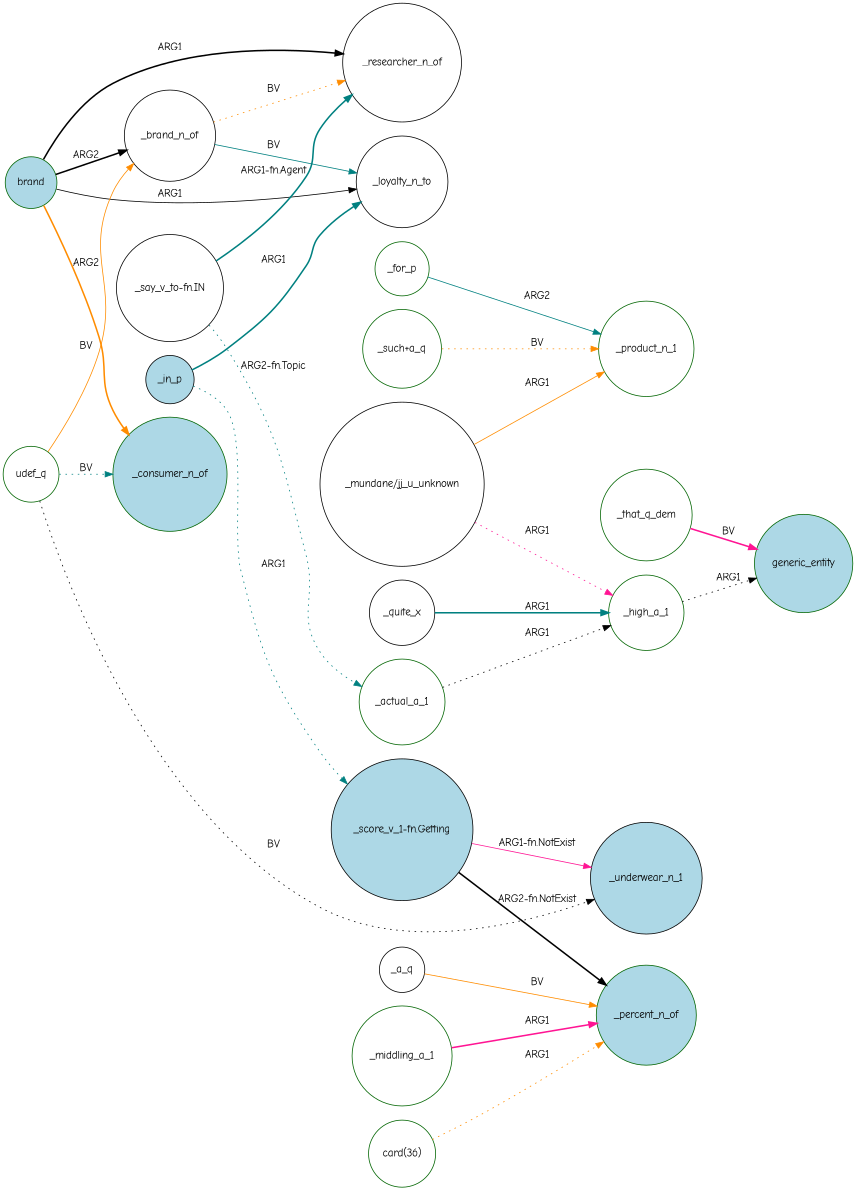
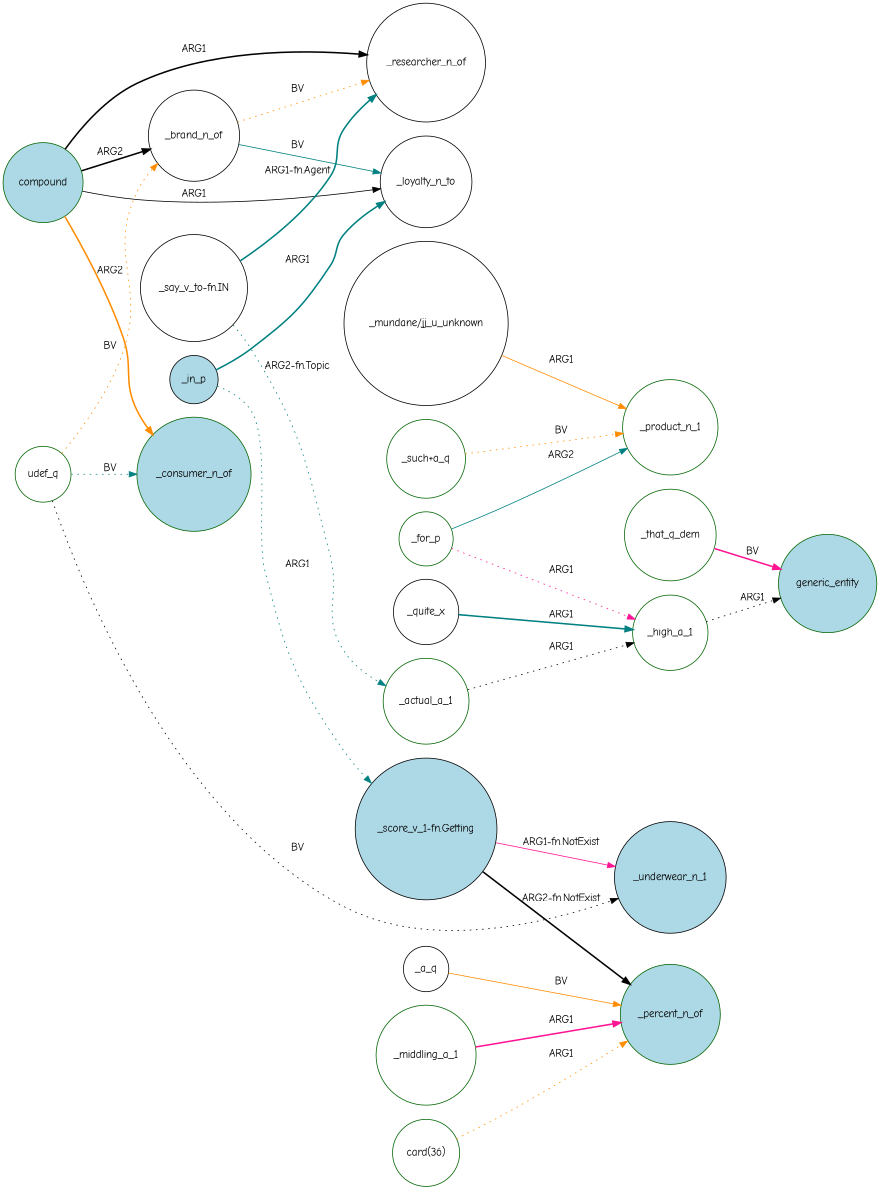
node "brand": label "brand" -> "compound"
edge "udef_q" -> "_brand_n_of": style solid -> dotted
edge "_mundane/jj_u_unknown" -> "_high_a_1": now "_for_p" -> "_high_a_1"
